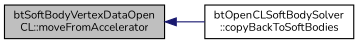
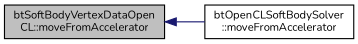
node "btOpenCLSoftBodySolver ::copyBackToSoftBodies": label "btOpenCLSoftBodySolver ::copyBackToSoftBodies" -> "btOpenCLSoftBodySolver ::moveFromAccelerator"
